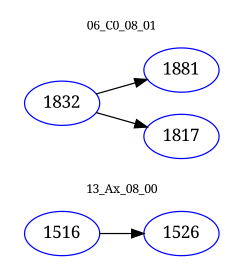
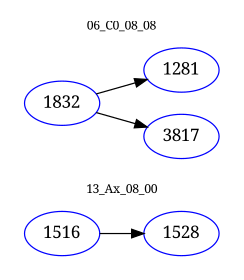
cluster "06_C0_08_01": label "06_C0_08_01" -> "06_C0_08_08"
node "1881": label "1881" -> "1281"
node "1817": label "1817" -> "3817"
node "1526": label "1526" -> "1528"
